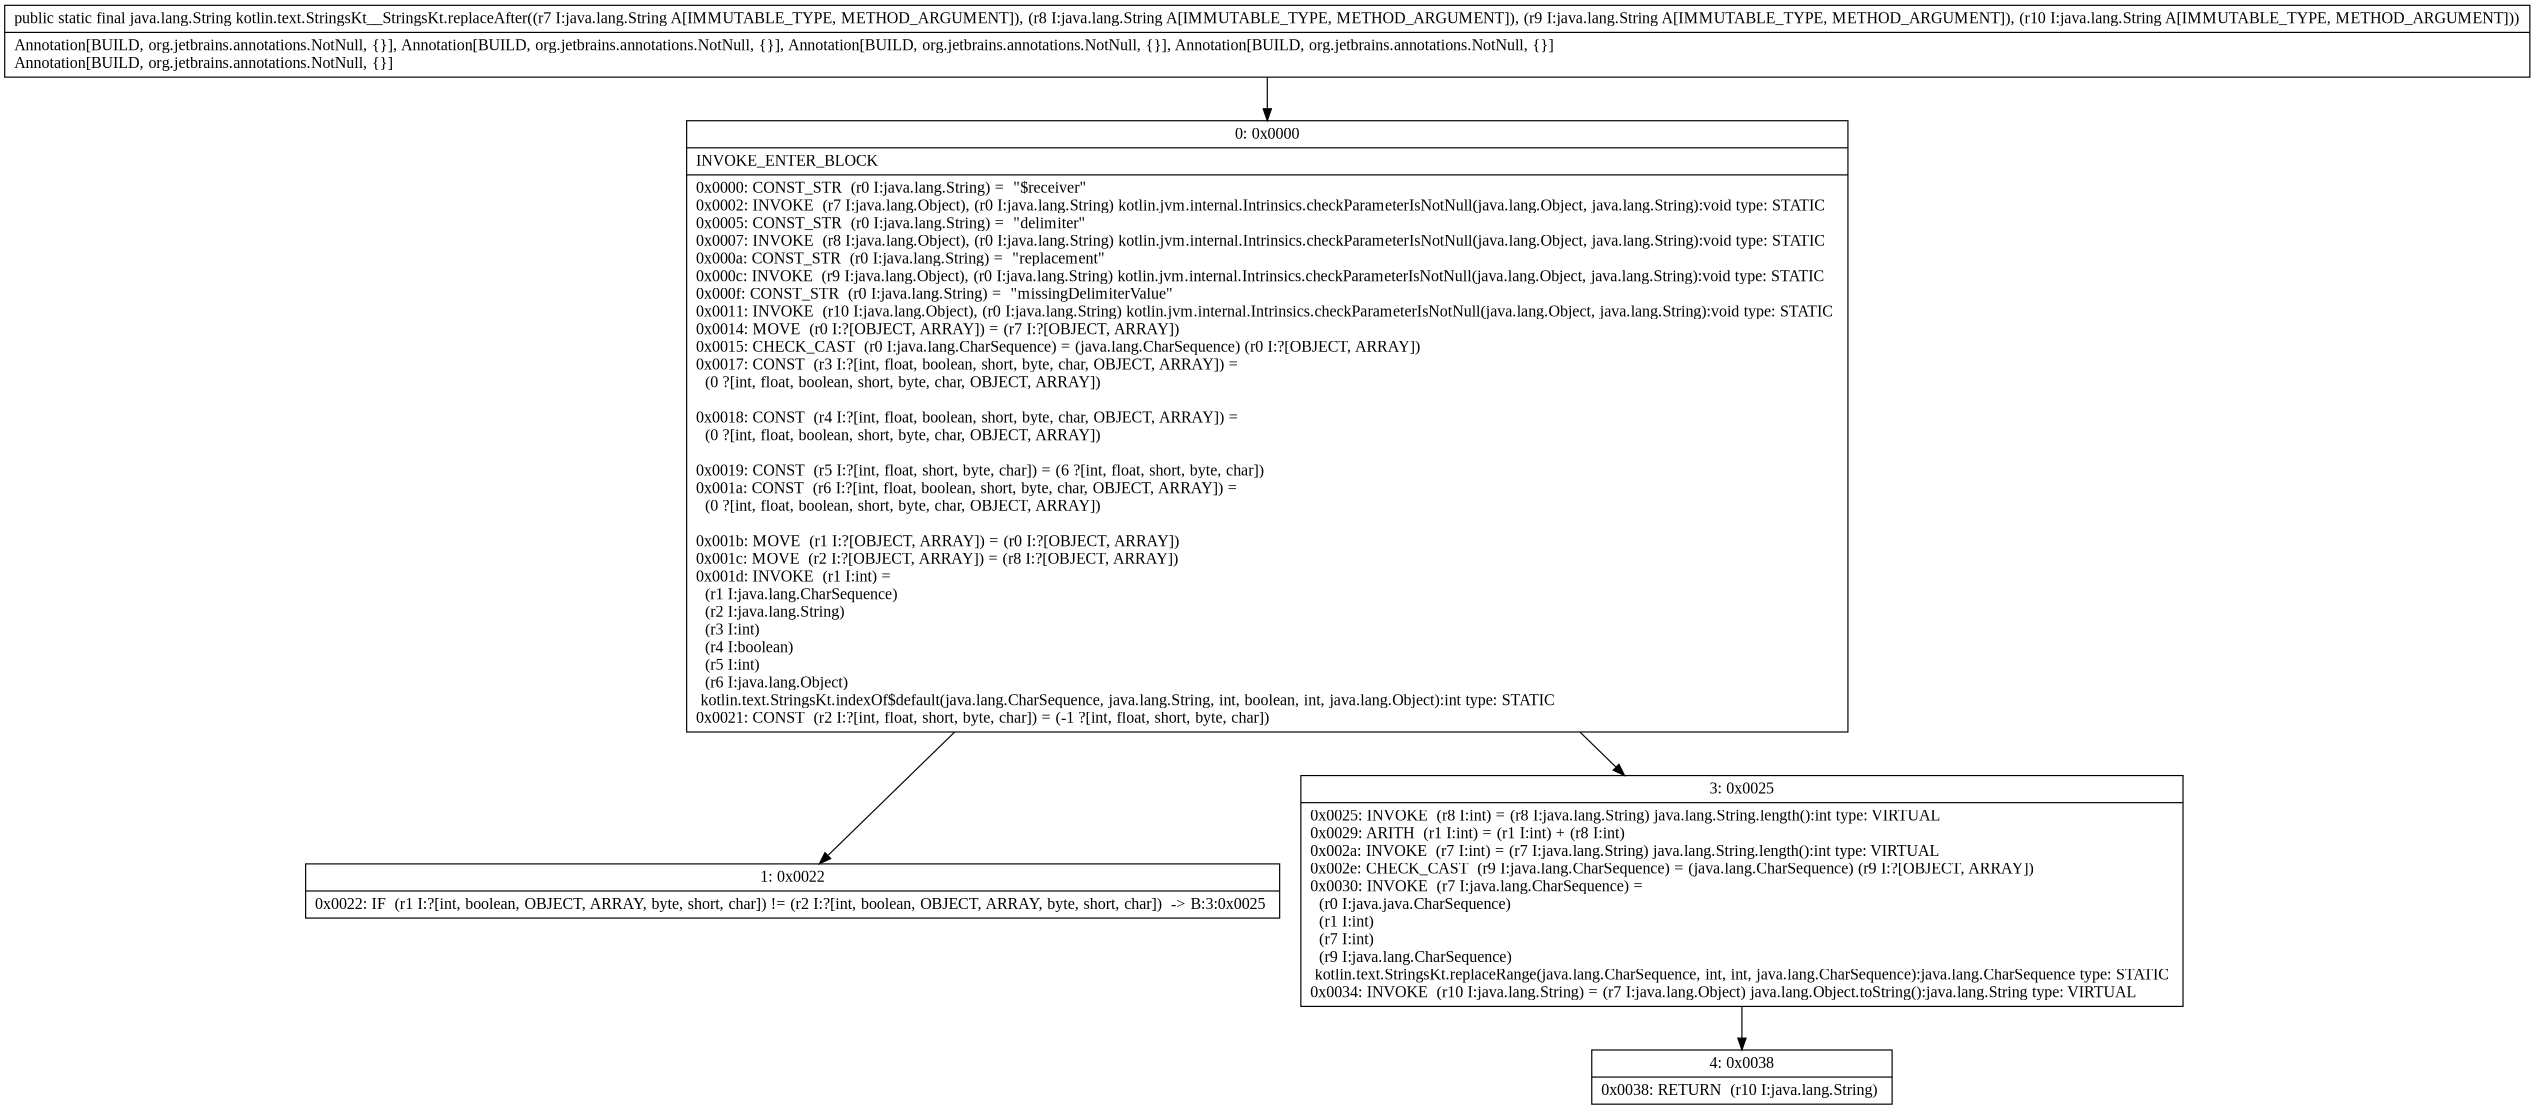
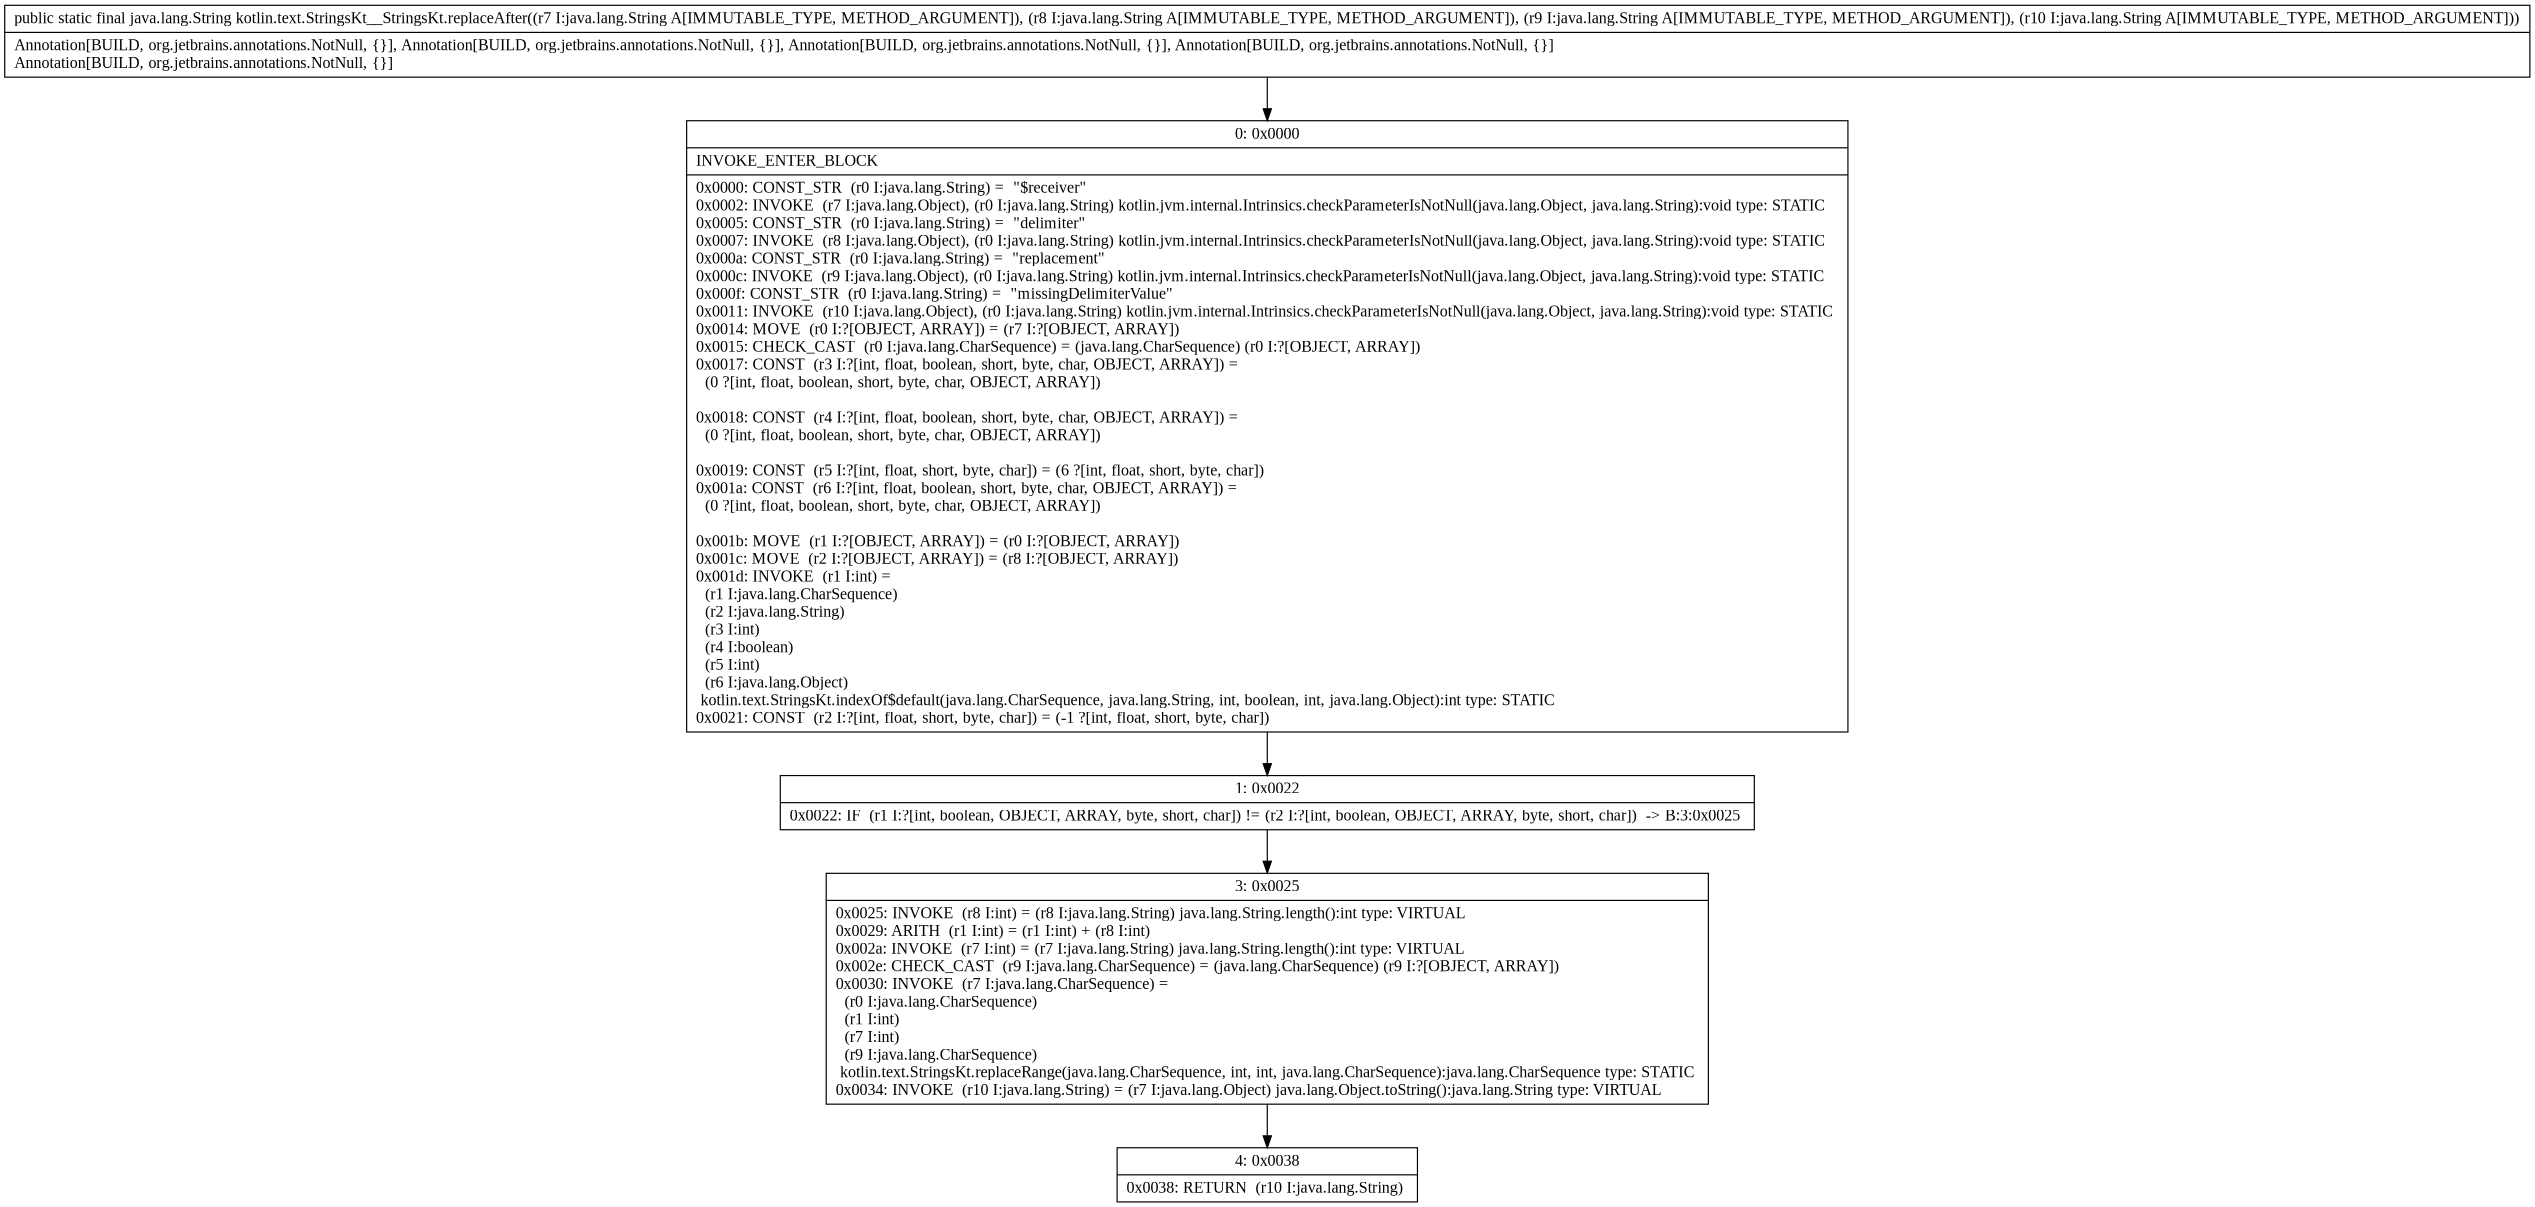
edge "0: 0x0000" -> "3: 0x0025": now "1: 0x0022" -> "3: 0x0025"
node "3: 0x0025": text "(r0 I:java.java.CharSequence)" -> "(r0 I:java.lang.CharSequence)"
